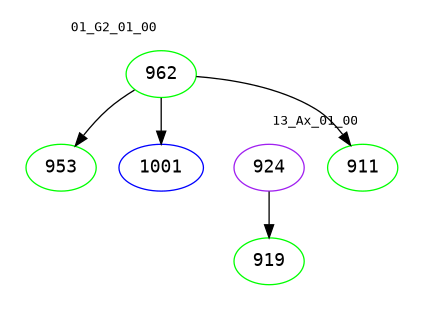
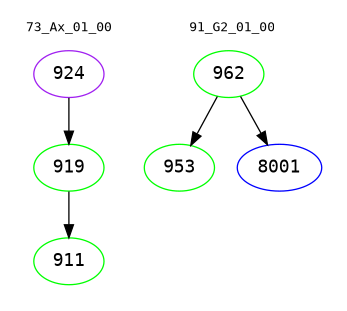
cluster "01_G2_01_00": label "01_G2_01_00" -> "91_G2_01_00"
edge "962" -> "911": now "919" -> "911"
cluster "13_Ax_01_00": label "13_Ax_01_00" -> "73_Ax_01_00"
node "1001": label "1001" -> "8001"
